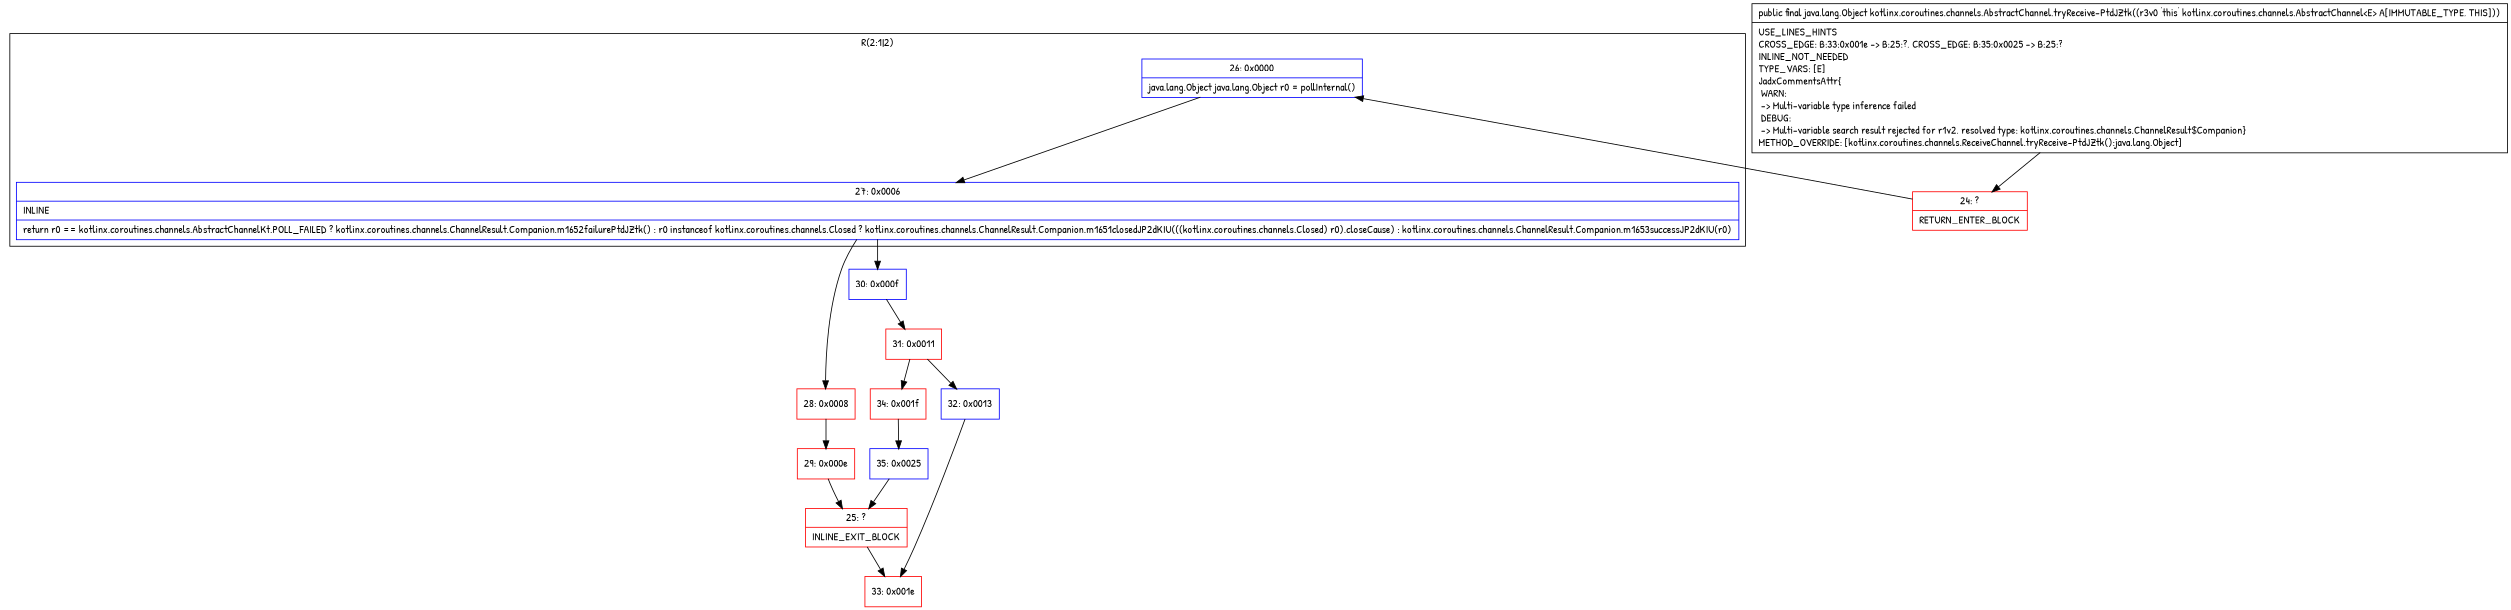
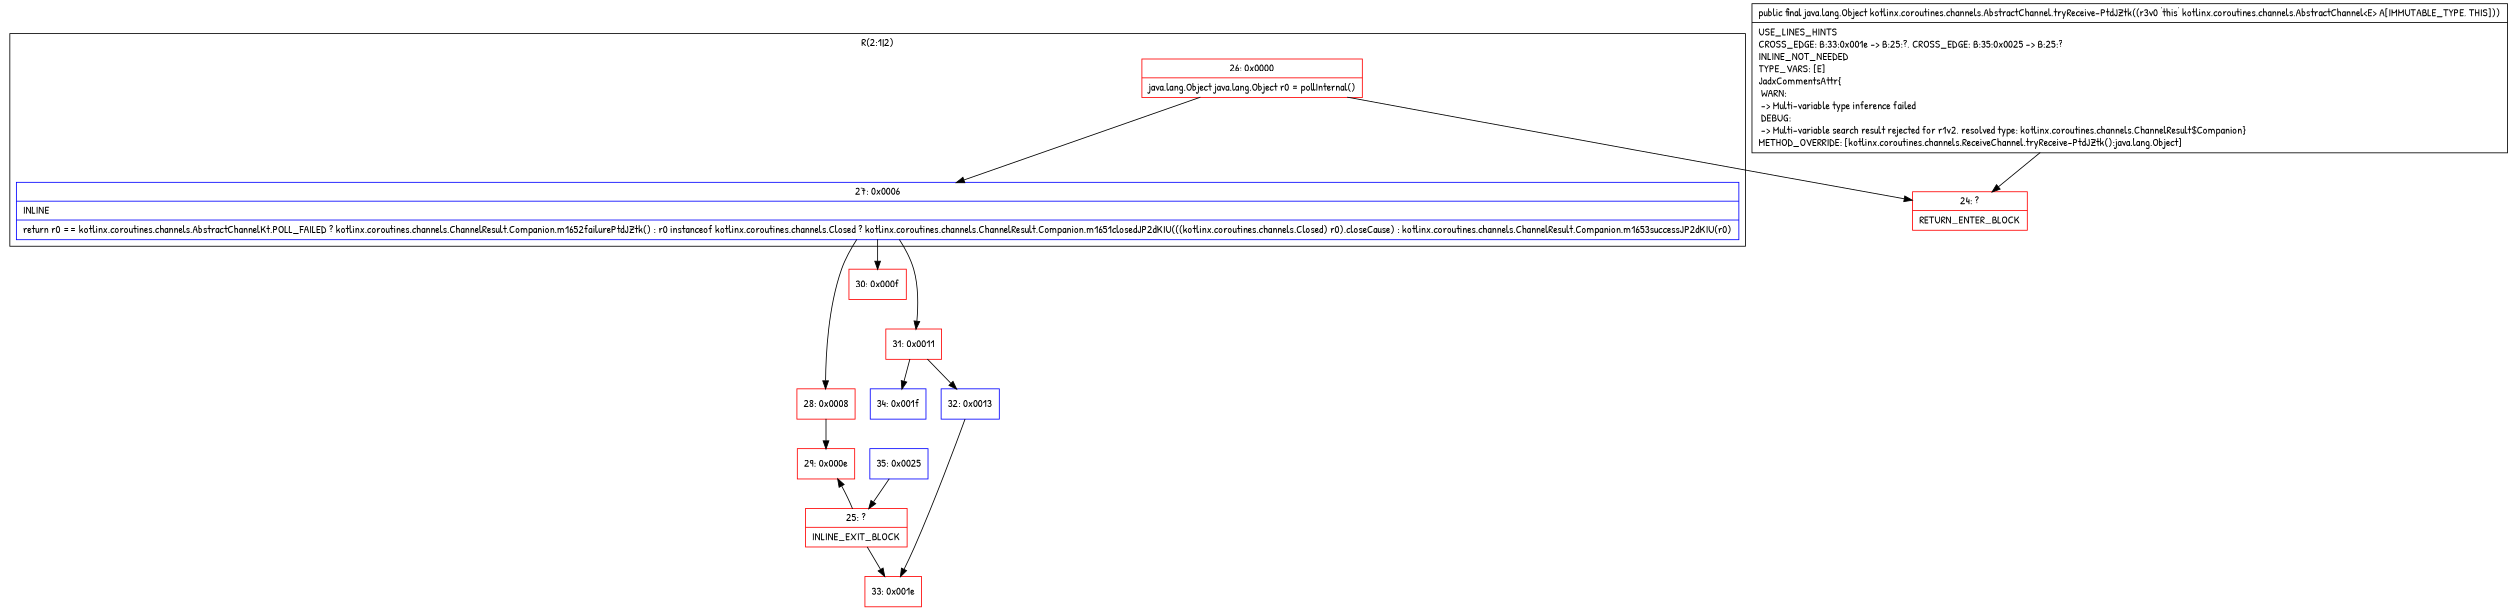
node "26: 0x0000": color blue -> red
edge "24: ?" -> "26: 0x0000": reversed
node "30: 0x000f": color blue -> red
edge "30: 0x000f" -> "31: 0x0011": now "27: 0x0006" -> "31: 0x0011"
node "34: 0x001f": color red -> blue
edge "34: 0x001f" -> "35: 0x0025": removed
edge "29: 0x000e" -> "25: ?": reversed
